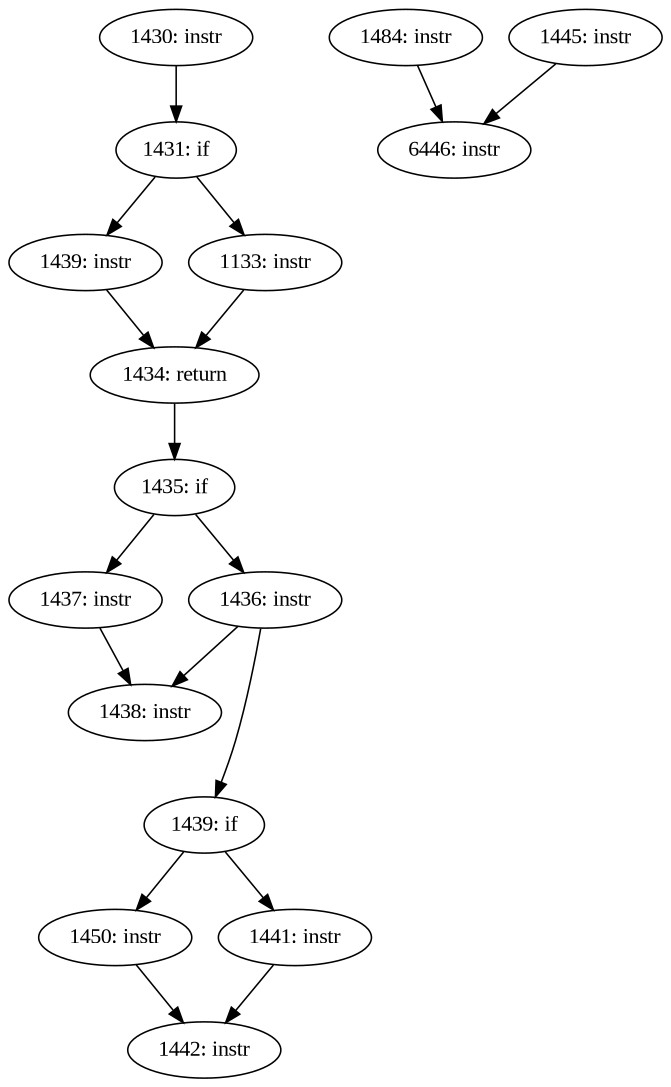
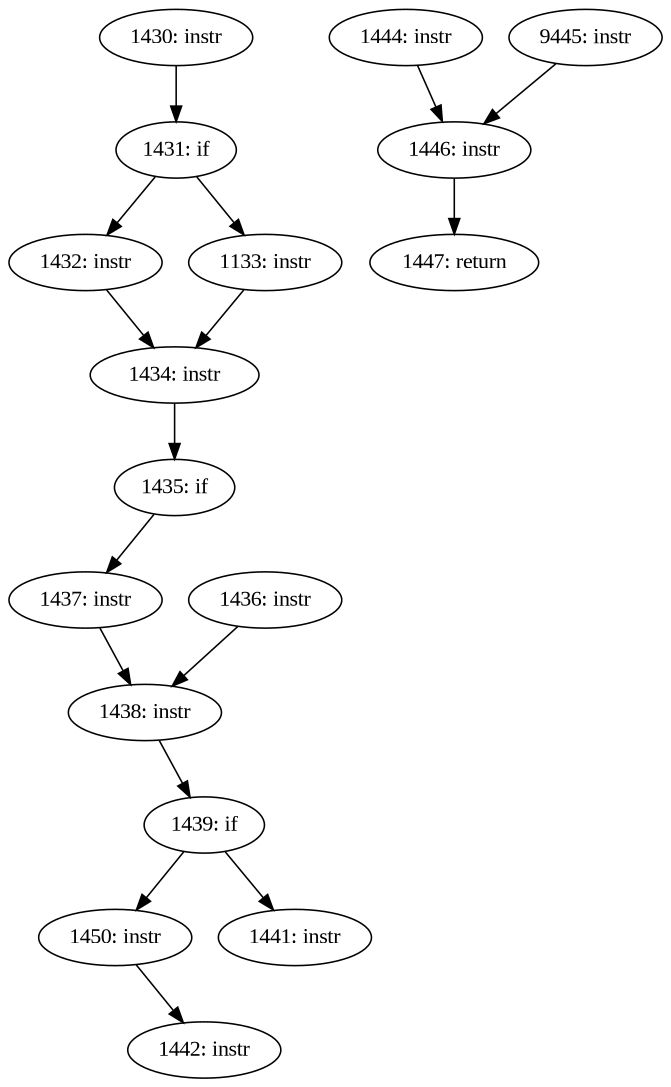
node "1484: instr": label "1484: instr" -> "1444: instr"
node "1445: instr": label "1445: instr" -> "9445: instr"
node "6446: instr": label "6446: instr" -> "1446: instr"
node "1439: instr": label "1439: instr" -> "1432: instr"
node "1447: return": added
node "1434: return": label "1434: return" -> "1434: instr"
edge "1435: if" -> "1436: instr": removed
edge "1436: instr" -> "1439: if": now "1438: instr" -> "1439: if"
edge "1441: instr" -> "1442: instr": removed
